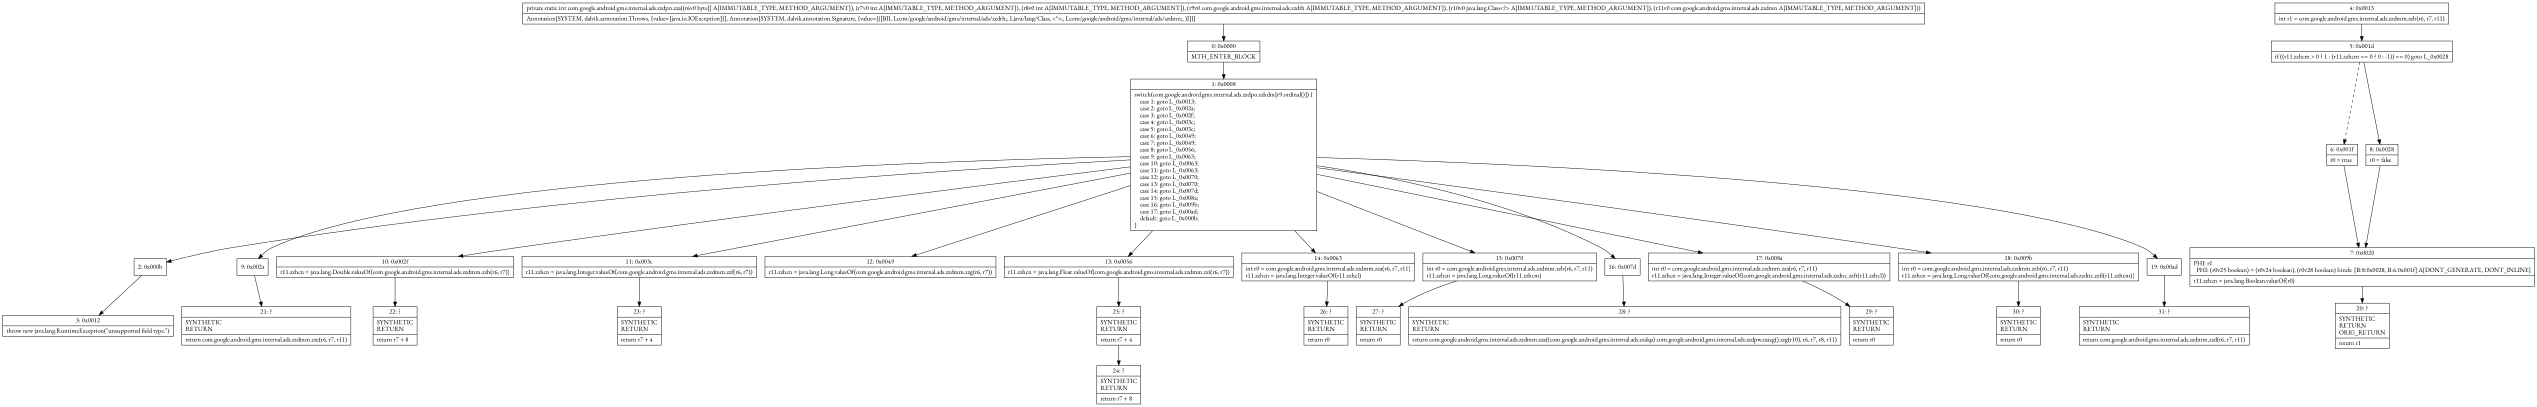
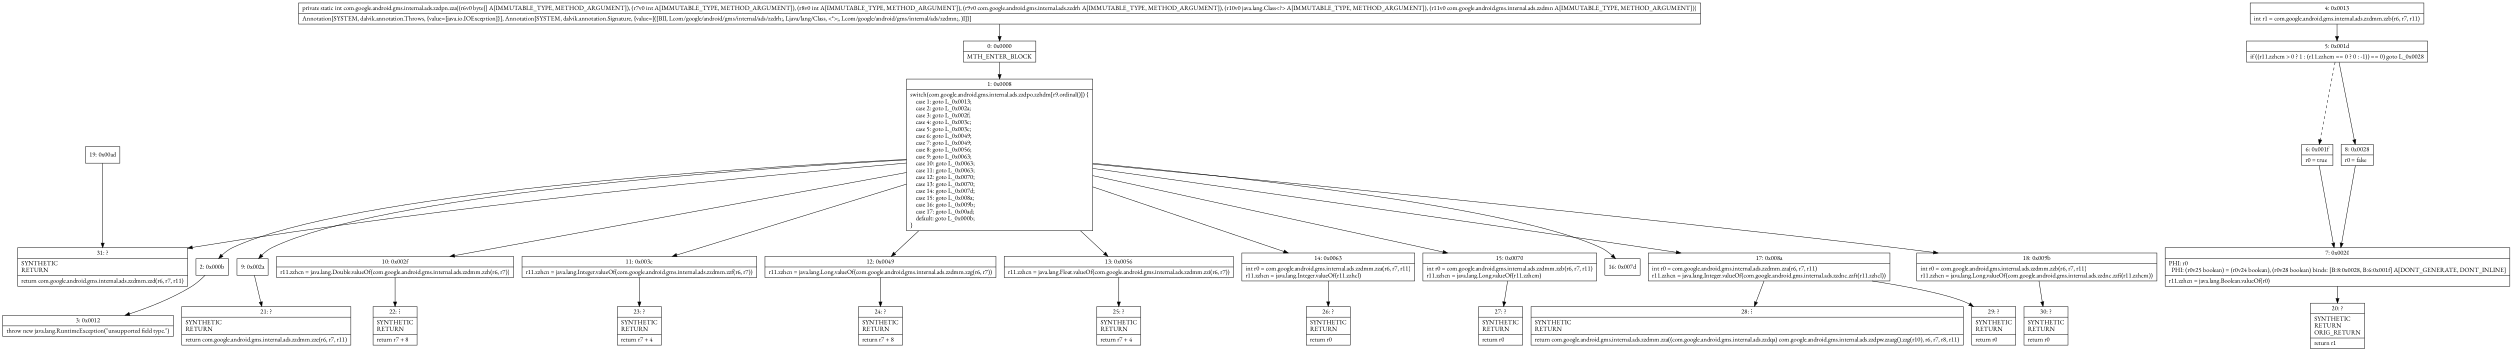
edge "1: 0x0008" -> "19: 0x00ad": now "1: 0x0008" -> "31: ?"
edge "16: 0x007d" -> "28: ?": now "17: 0x008a" -> "28: ?"
edge "25: ?" -> "24: ?": now "12: 0x0049" -> "24: ?"
